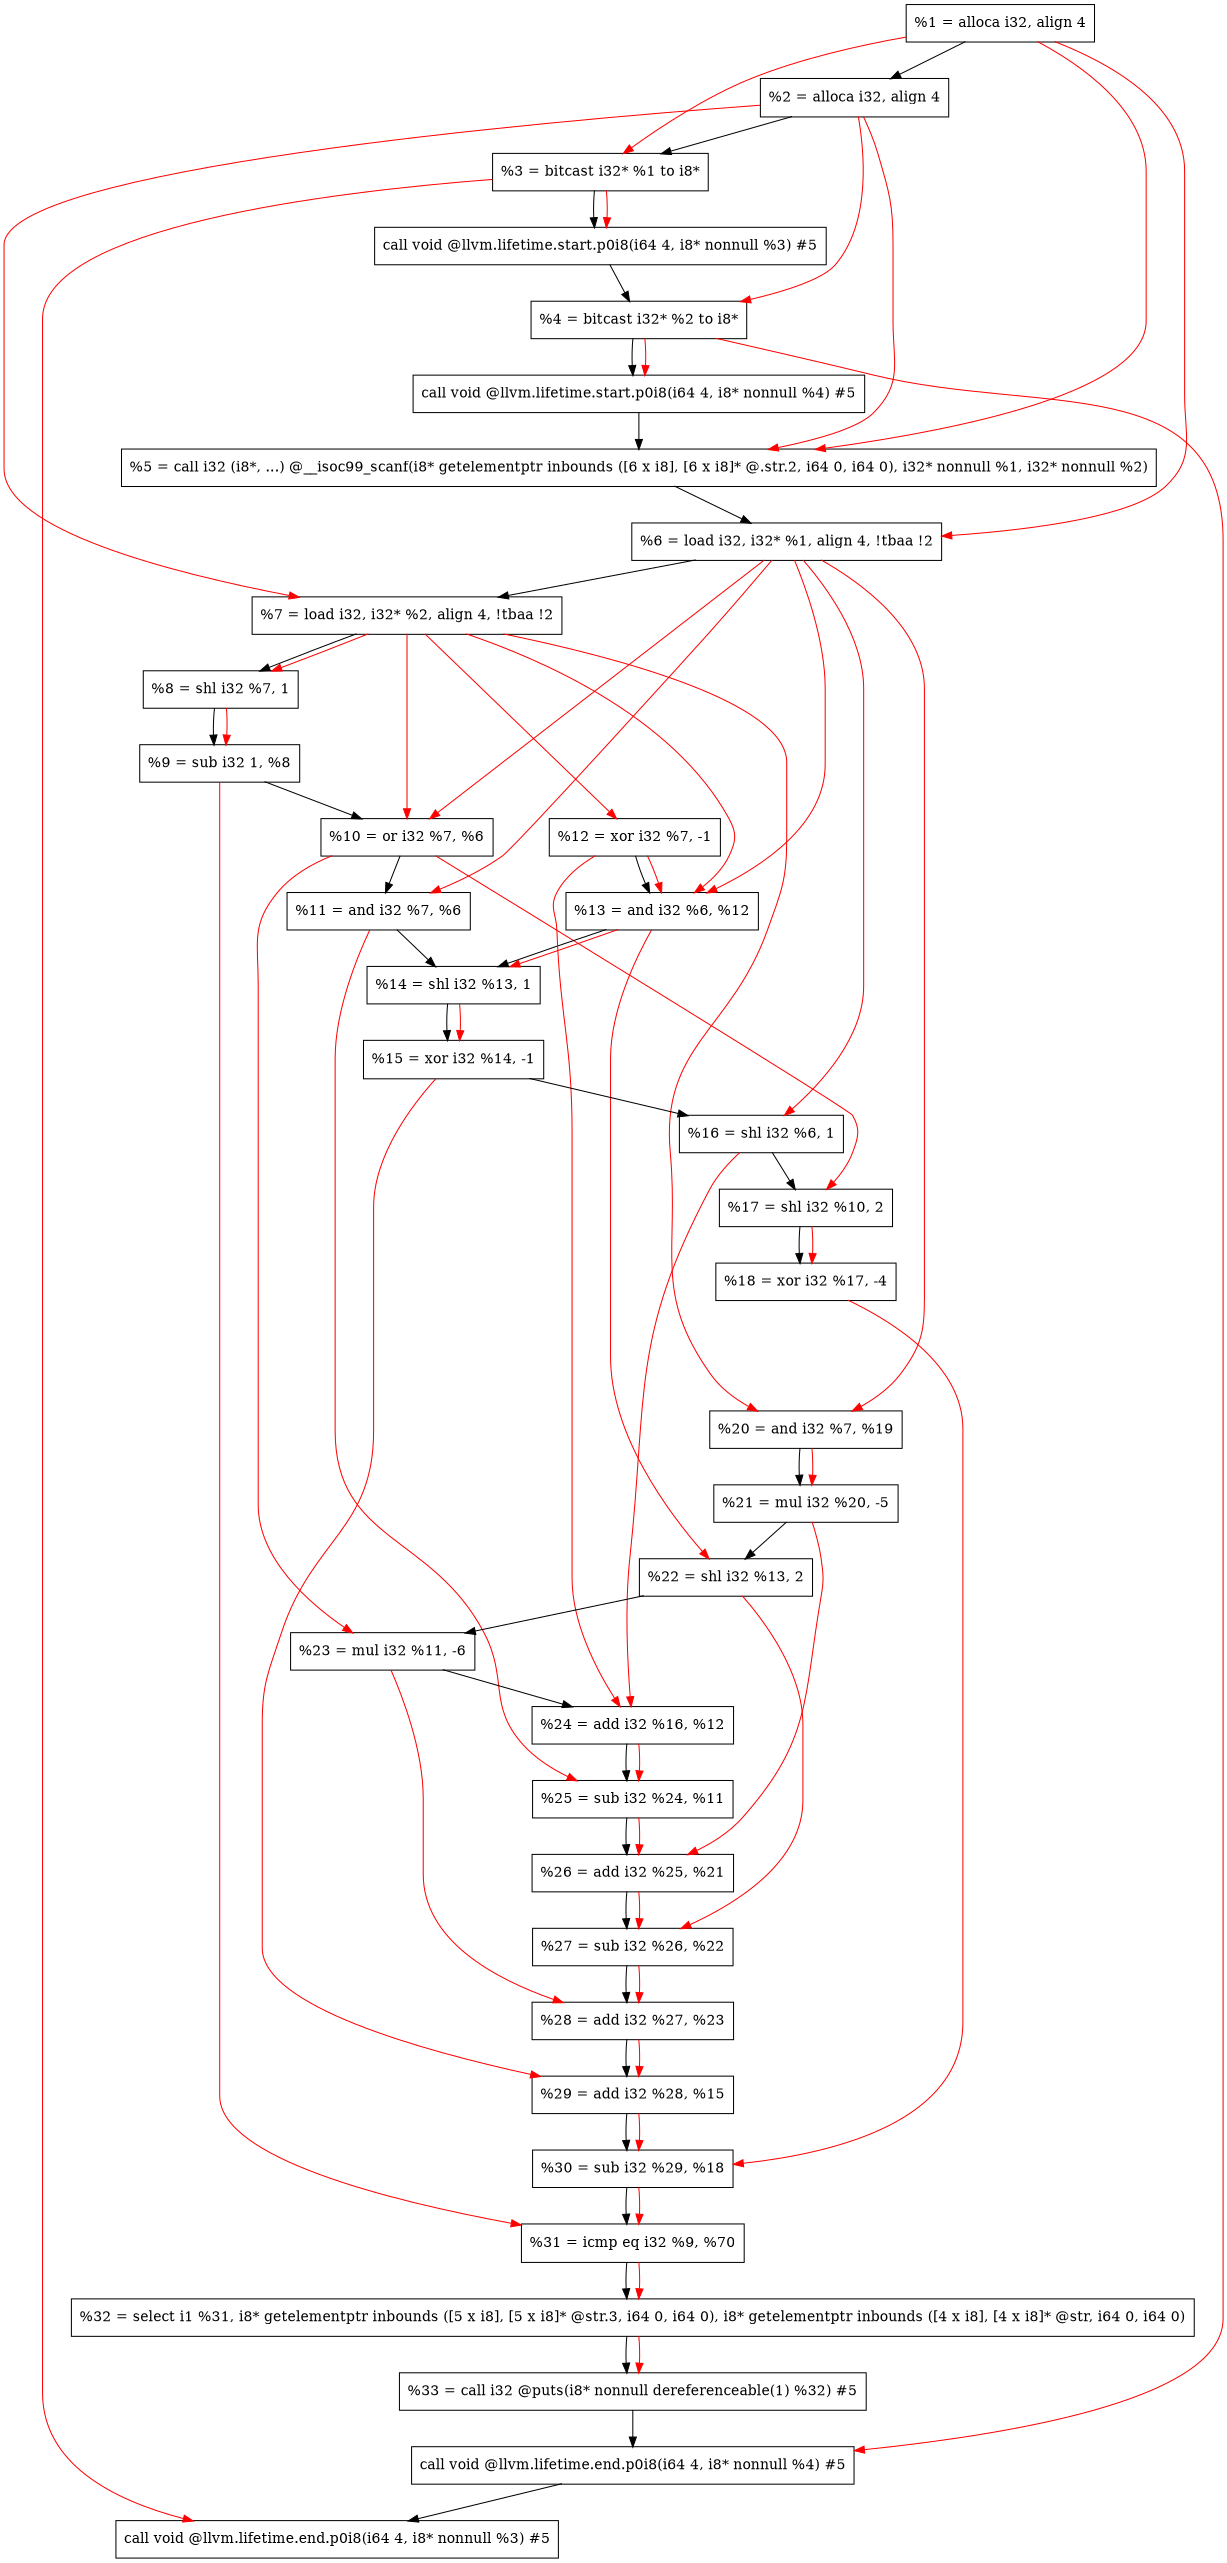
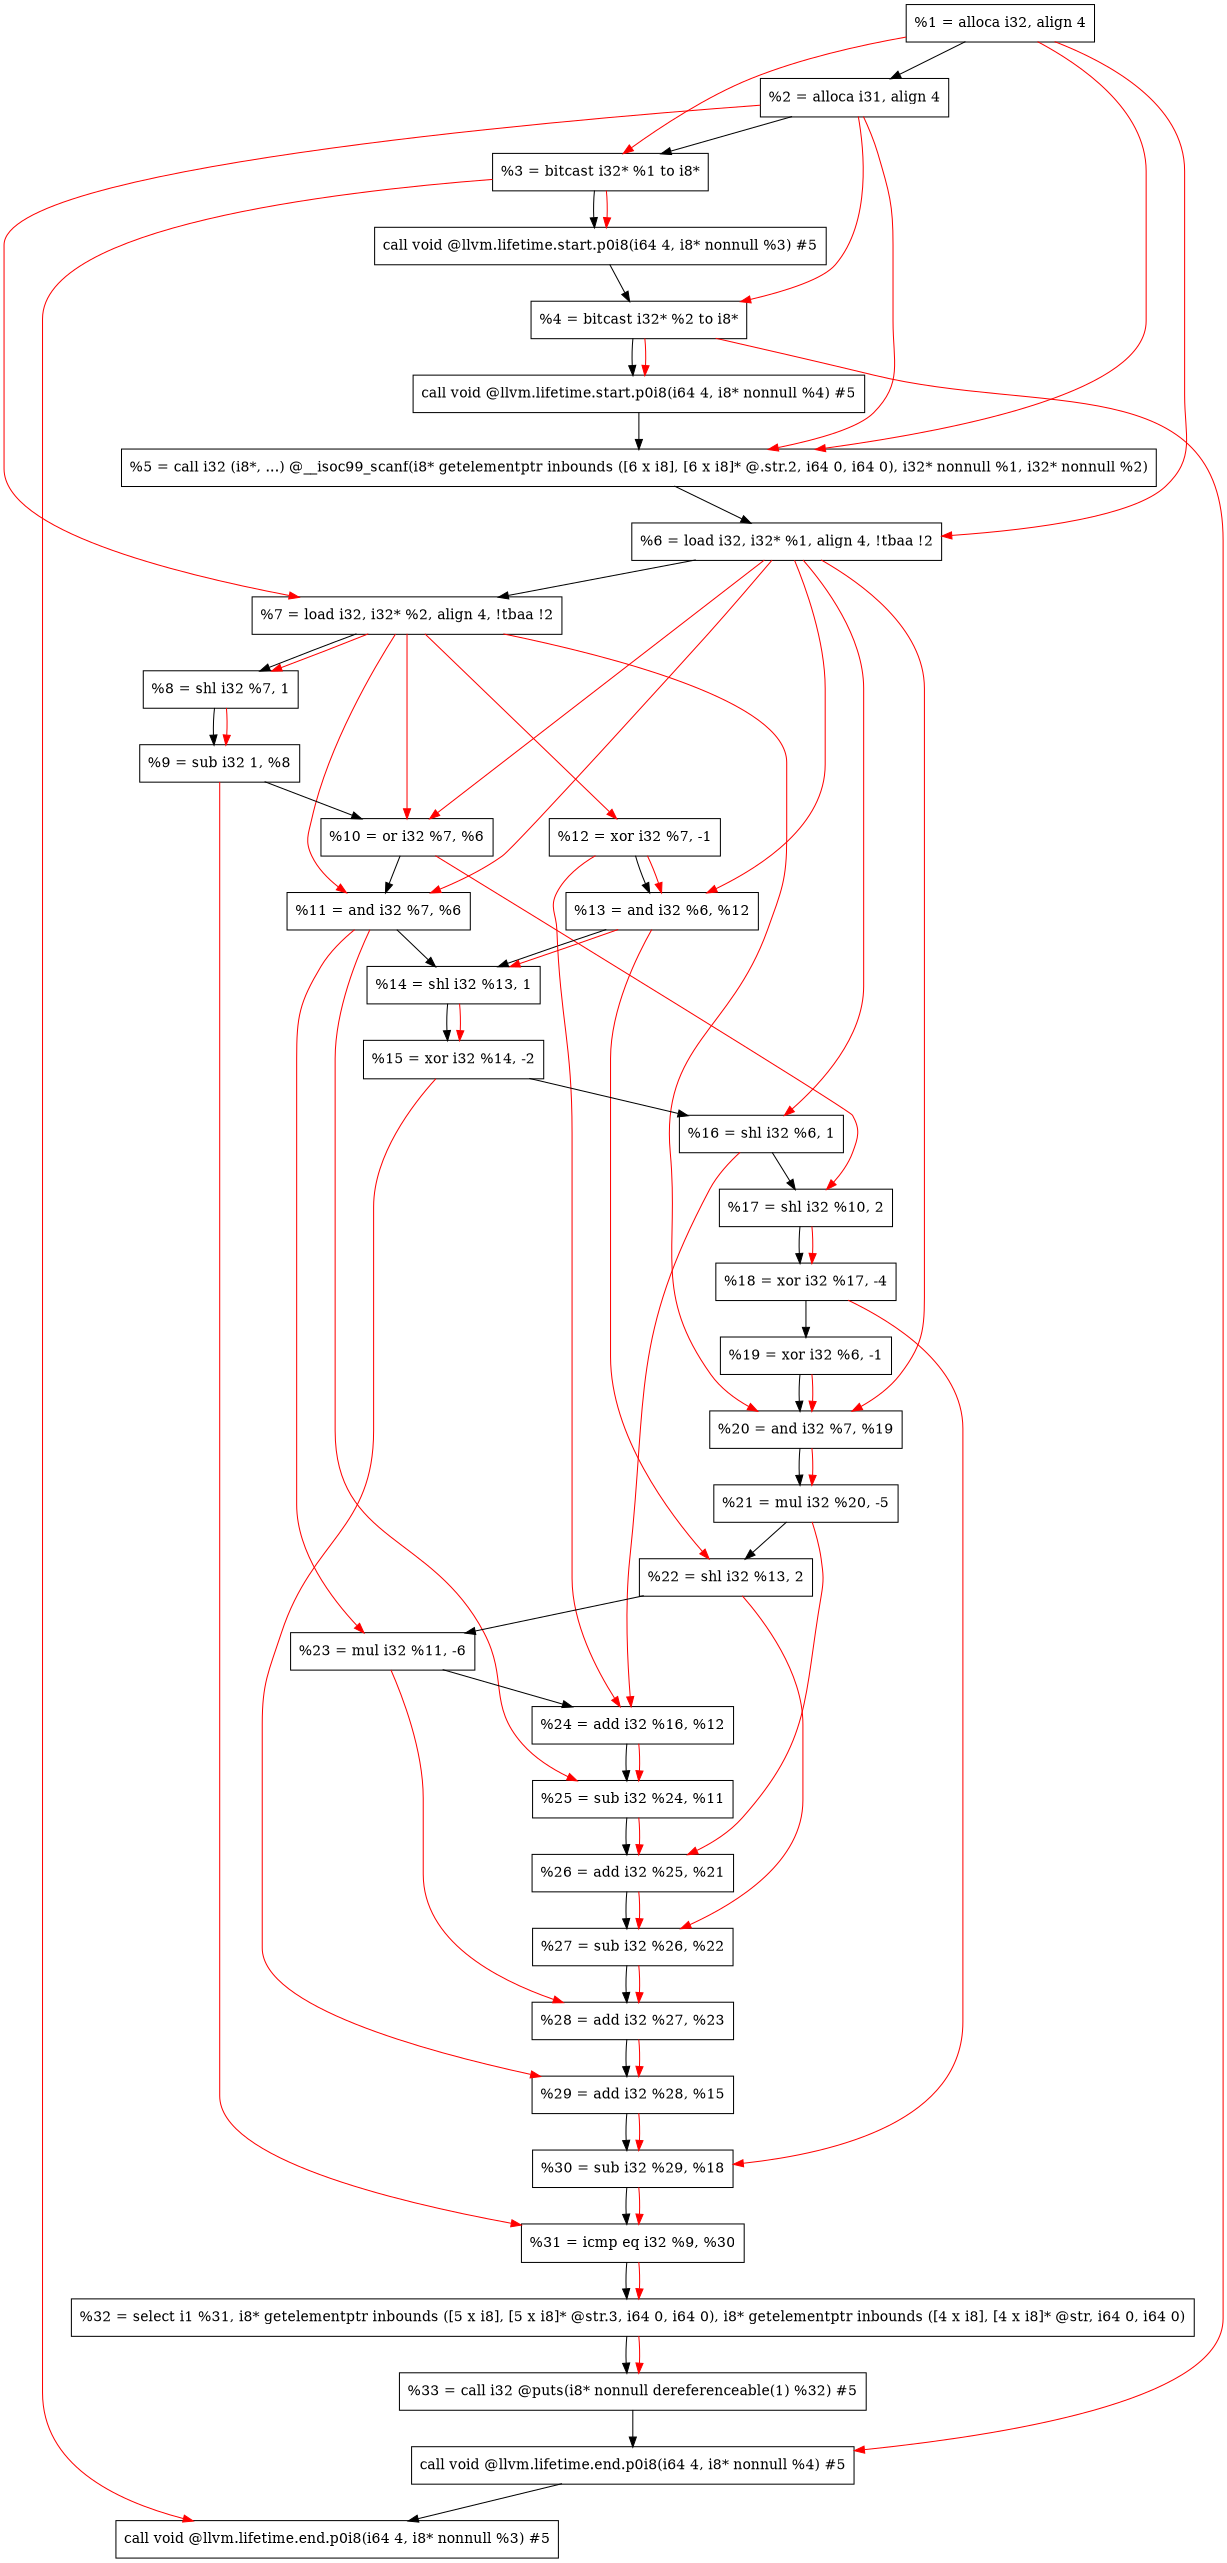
node "%2 = alloca i32, align 4": label "%2 = alloca i32, align 4" -> "%2 = alloca i31, align 4"
edge "%7 = load i32, i32* %2, align 4, !tbaa !2" -> "%13 = and i32 %6, %12": now "%7 = load i32, i32* %2, align 4, !tbaa !2" -> "%11 = and i32 %7, %6"
node "%15 = xor i32 %14, -1": label "%15 = xor i32 %14, -1" -> "%15 = xor i32 %14, -2"
edge "%10 = or i32 %7, %6" -> "%23 = mul i32 %11, -6": now "%11 = and i32 %7, %6" -> "%23 = mul i32 %11, -6"
node "%19 = xor i32 %6, -1": added
node "%31 = icmp eq i32 %9, %70": label "%31 = icmp eq i32 %9, %70" -> "%31 = icmp eq i32 %9, %30"
